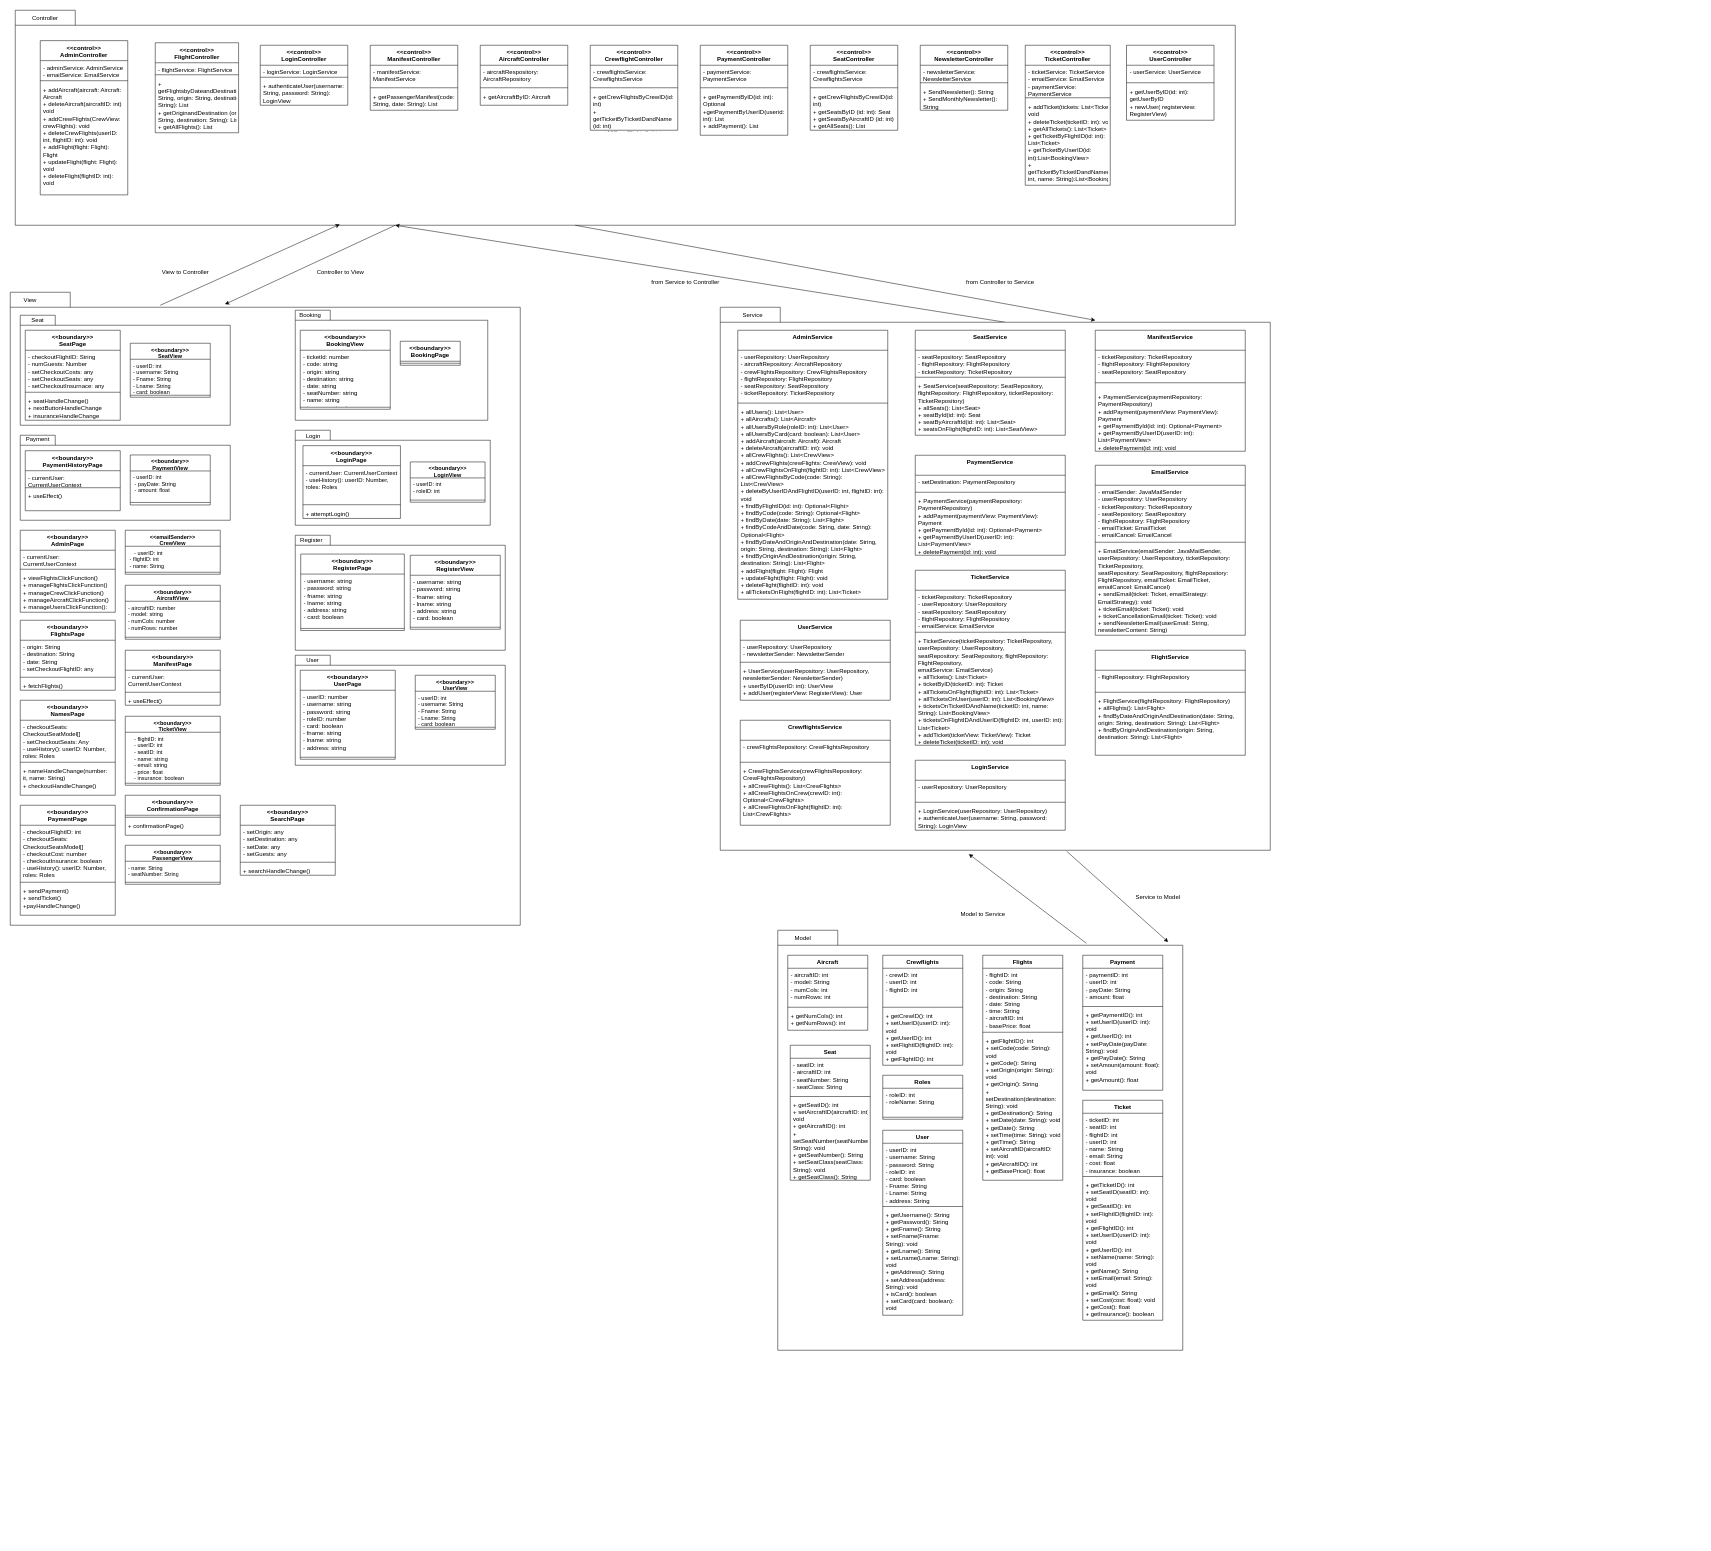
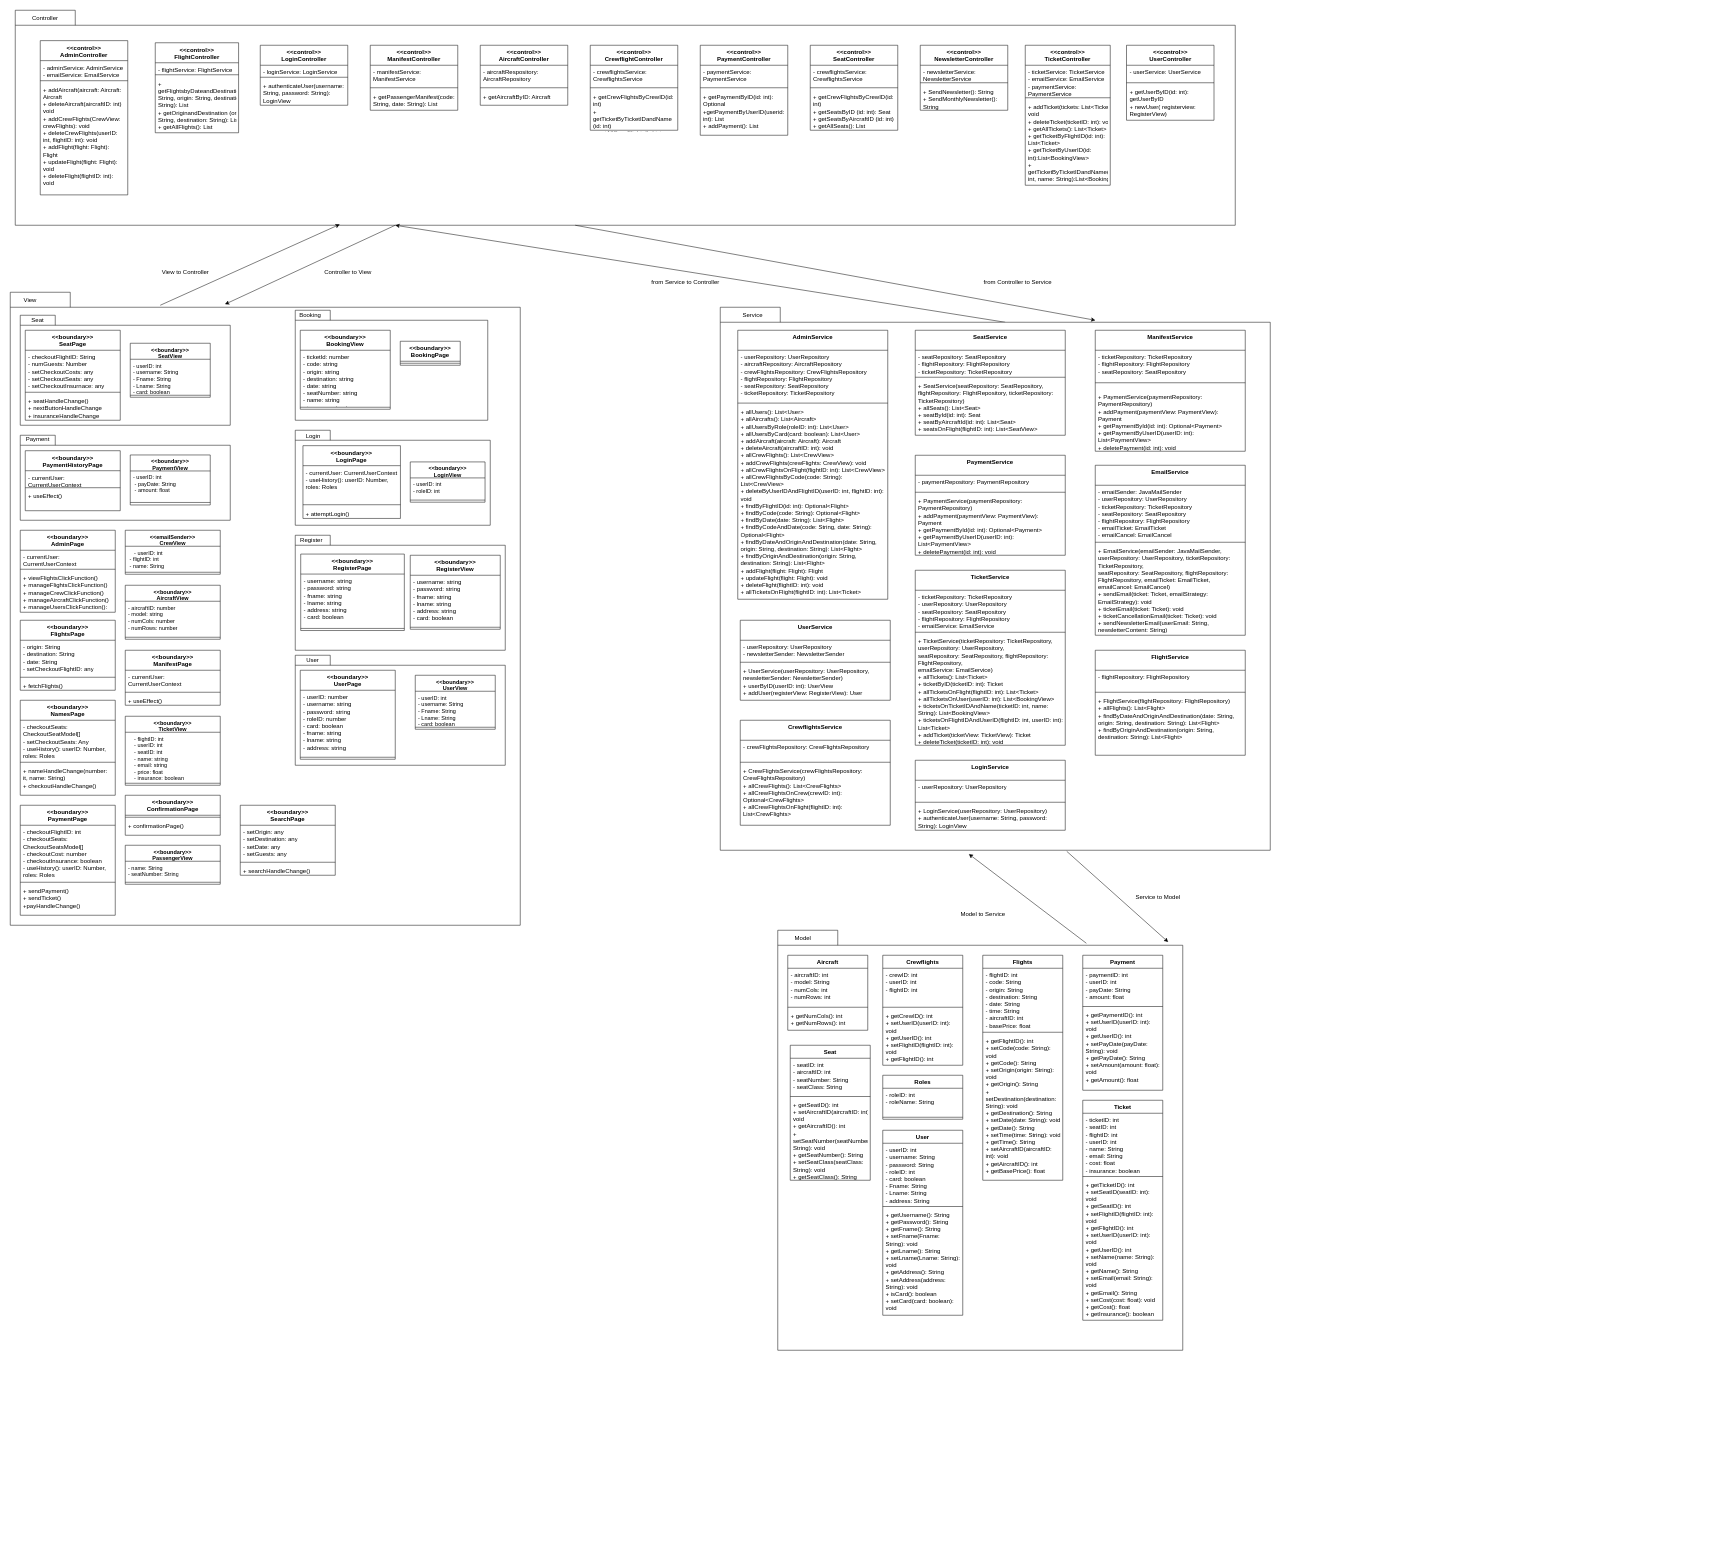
node "Controller to View": moved (340, 272) -> (348, 272)
node "from Controller to Service": moved (1008, 285) -> (1025, 285)
node "- setDestination: PaymentRepository": label "- setDestination: PaymentRepository" -> "- paymentRepository: PaymentRepository"
